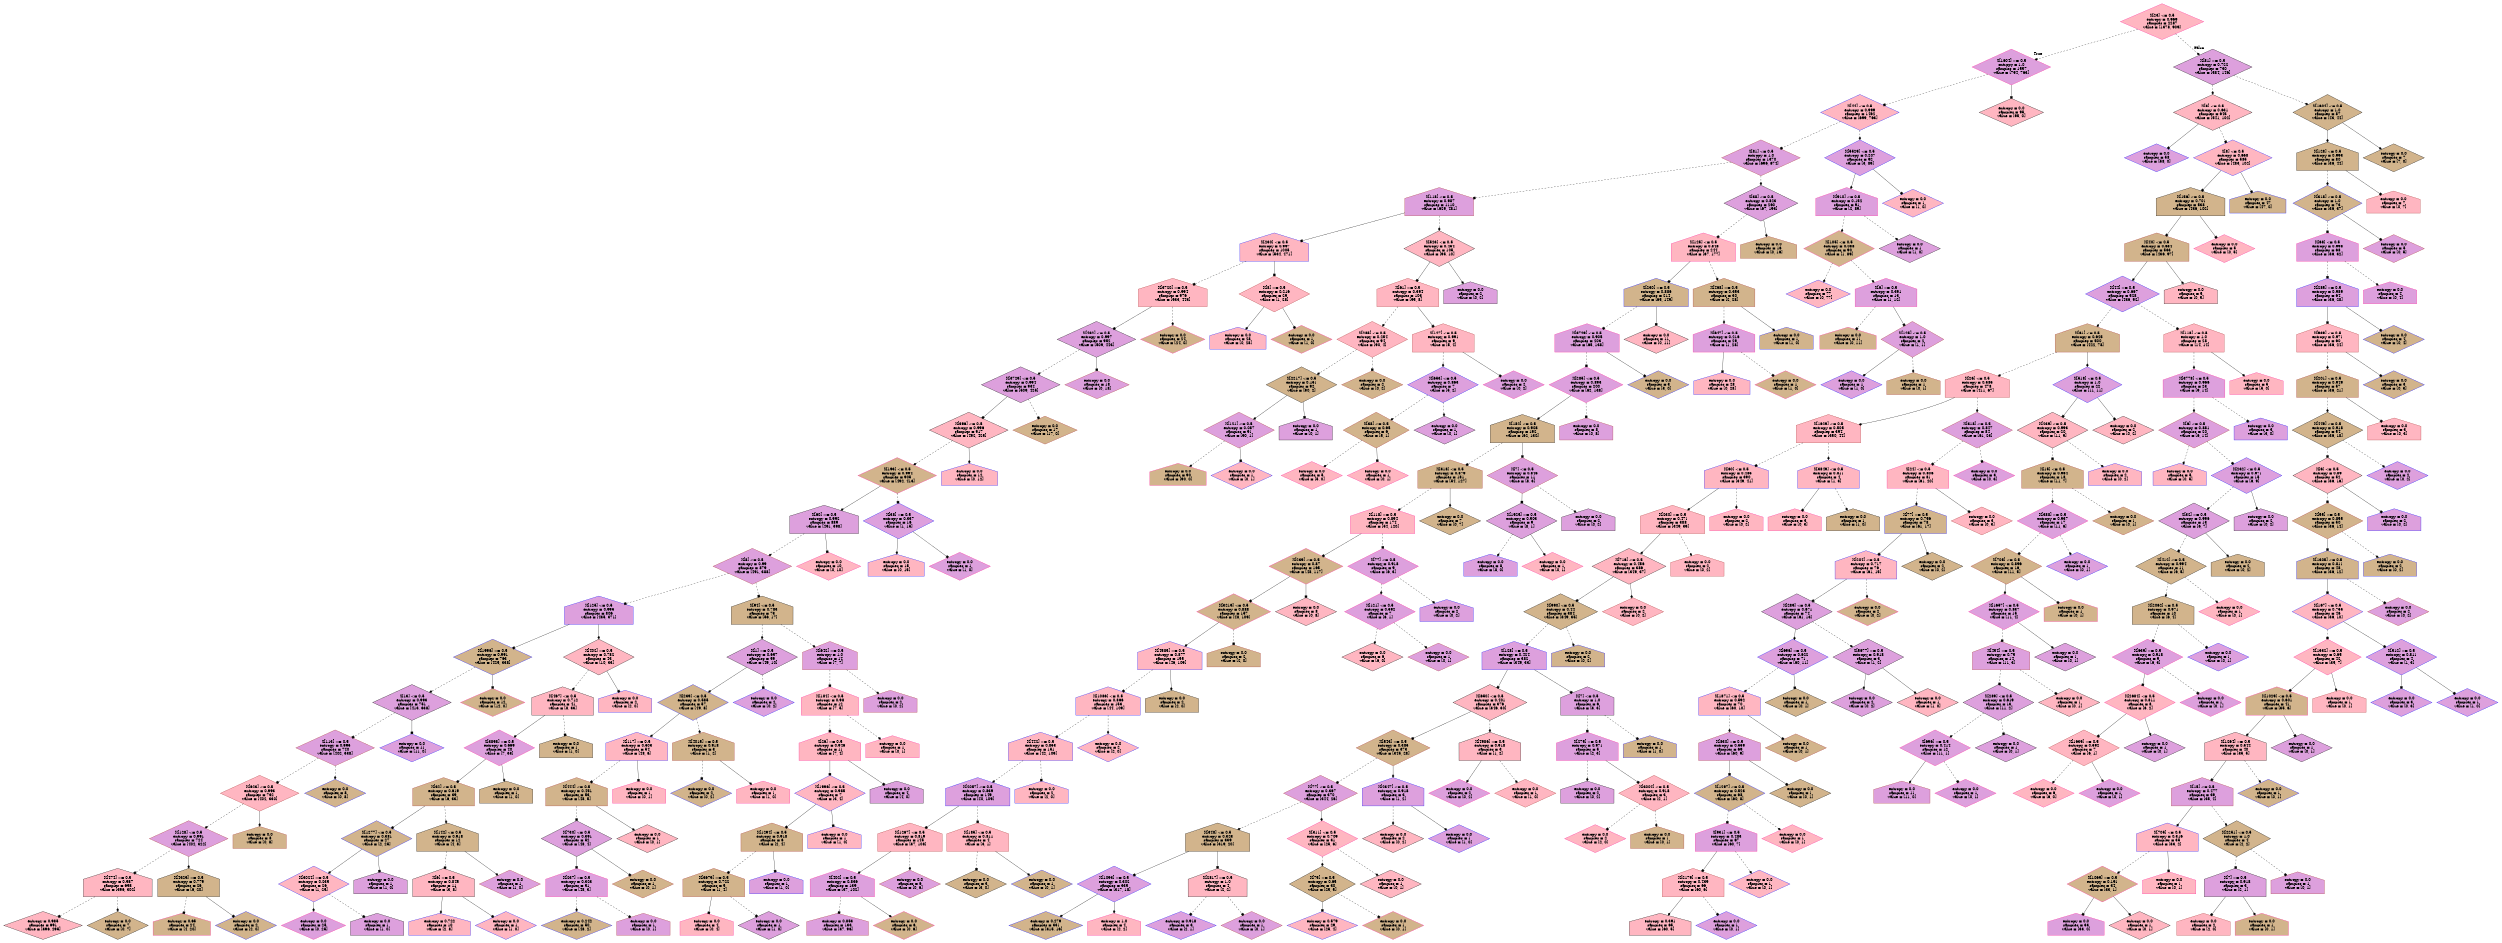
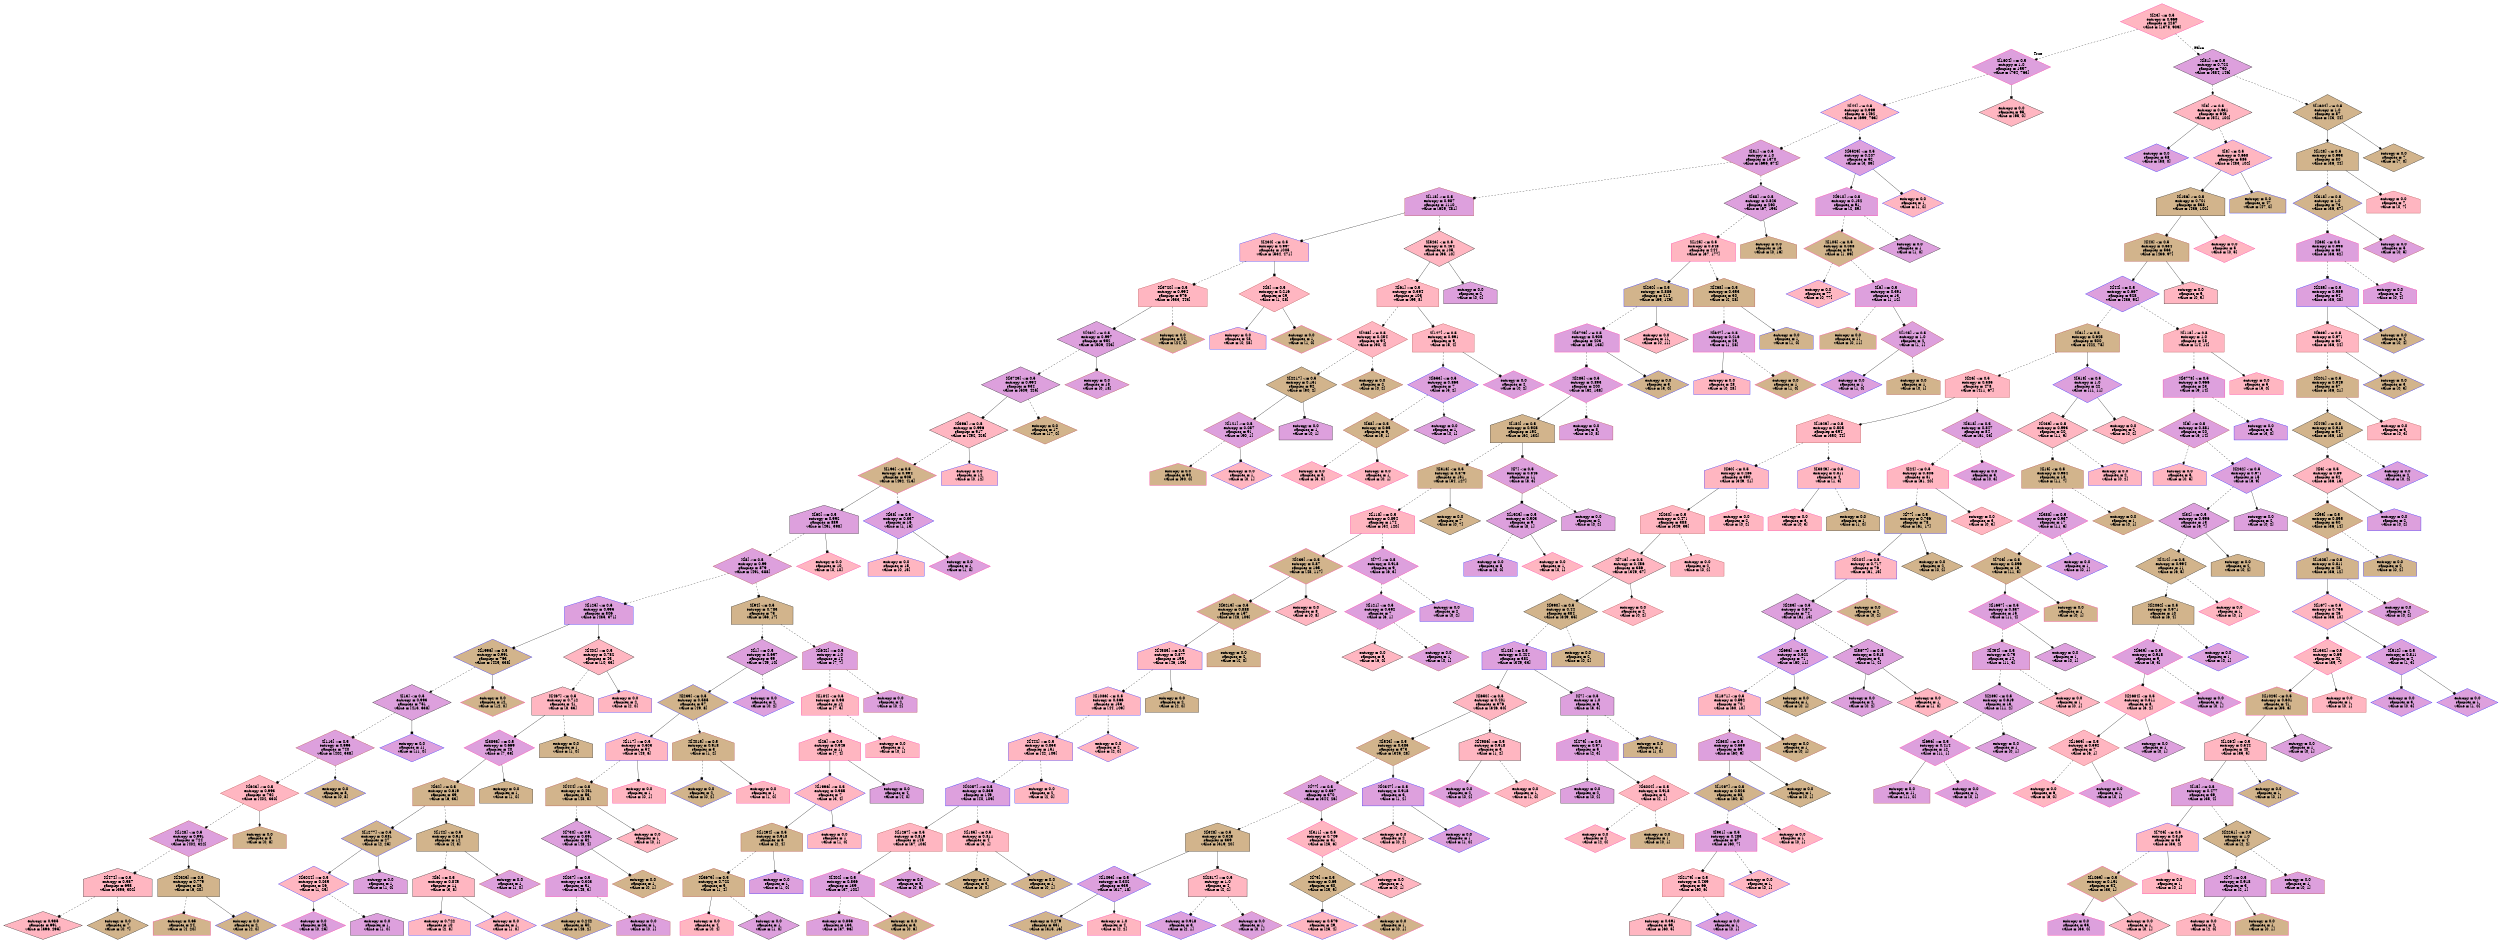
edge "X[2684] <= 0.5 entropy = 0.811 samples = 8 value = [6, 2]" -> "X[1639] <= 0.5 entropy = 0.592 samples = 7 value = [6, 1]": arrowhead box -> diamond
